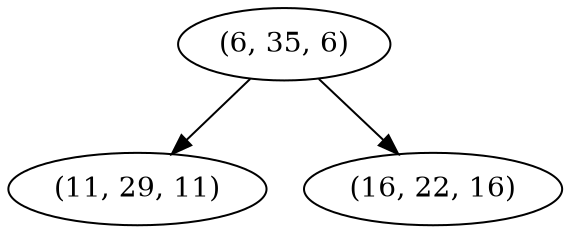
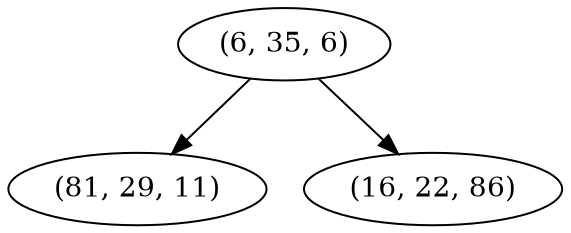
node "(11, 29, 11)": label "(11, 29, 11)" -> "(81, 29, 11)"
node "(16, 22, 16)": label "(16, 22, 16)" -> "(16, 22, 86)"
